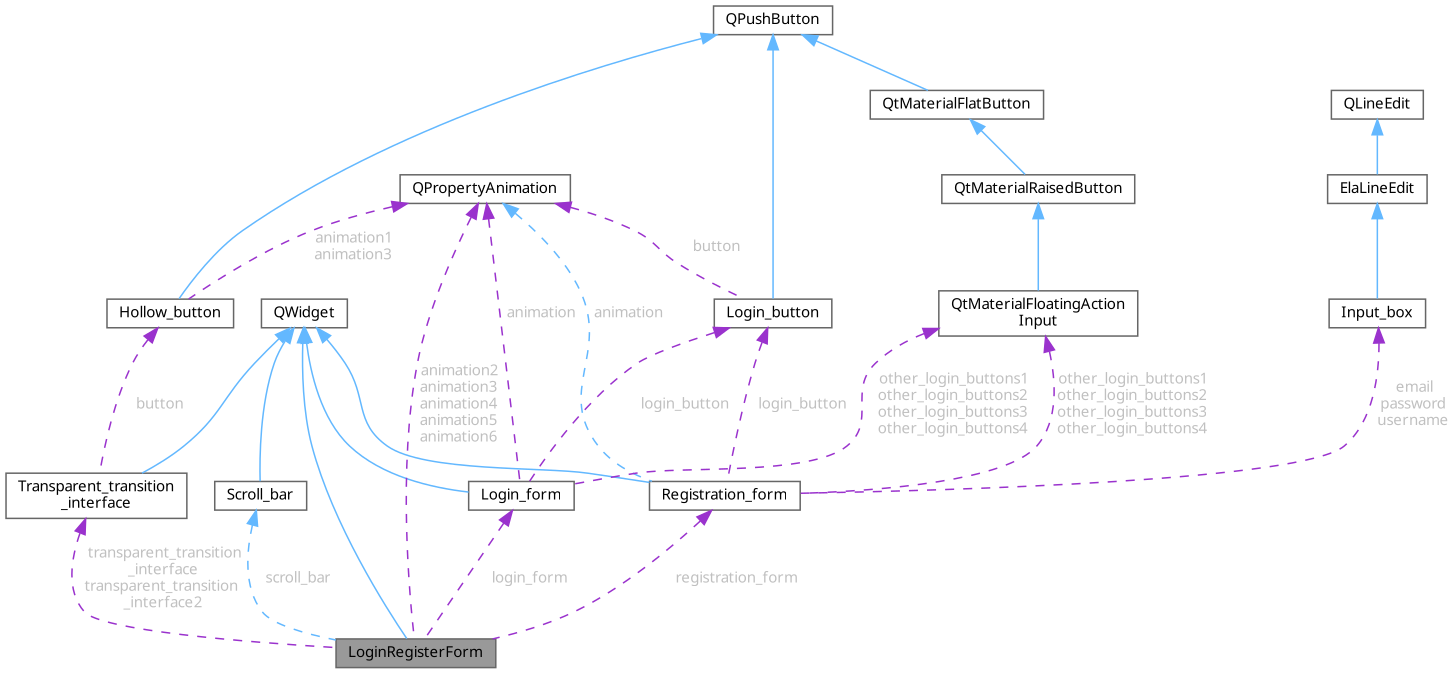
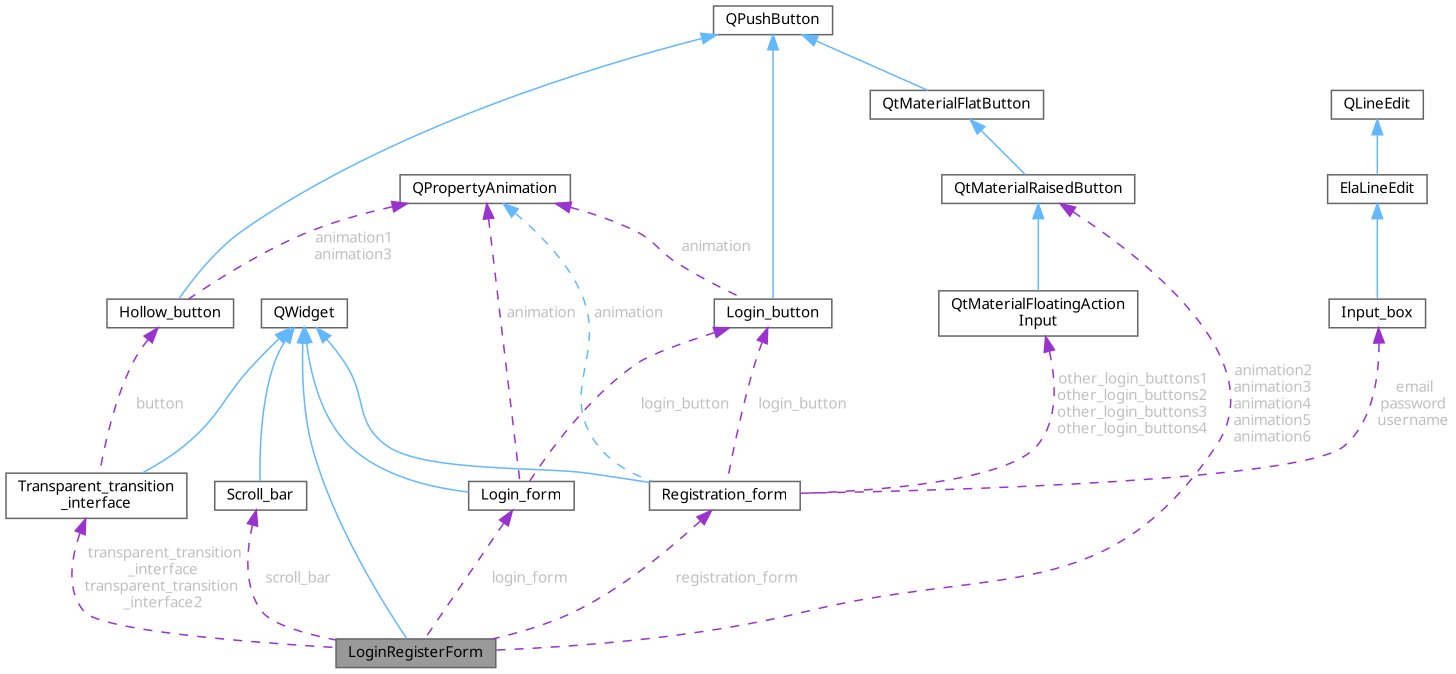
edge "Login_button" -> "QPropertyAnimation": label " button" -> " animation"
edge "LoginRegisterForm" -> "QPropertyAnimation": now "LoginRegisterForm" -> "QtMaterialRaisedButton"
edge "Login_form" -> "QtMaterialFloatingAction Input": removed, label "other_login_buttons1 other_login_buttons2 other_login_buttons3 other_login_buttons4"
edge "LoginRegisterForm" -> "Scroll_bar": color steelblue1 -> darkorchid3
